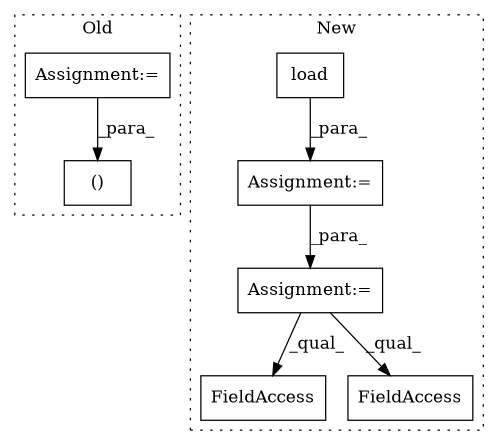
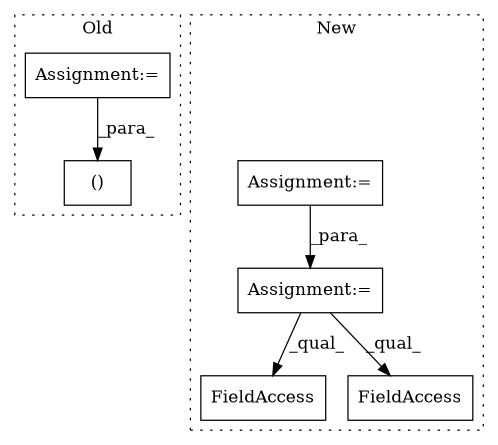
node "load": removed
